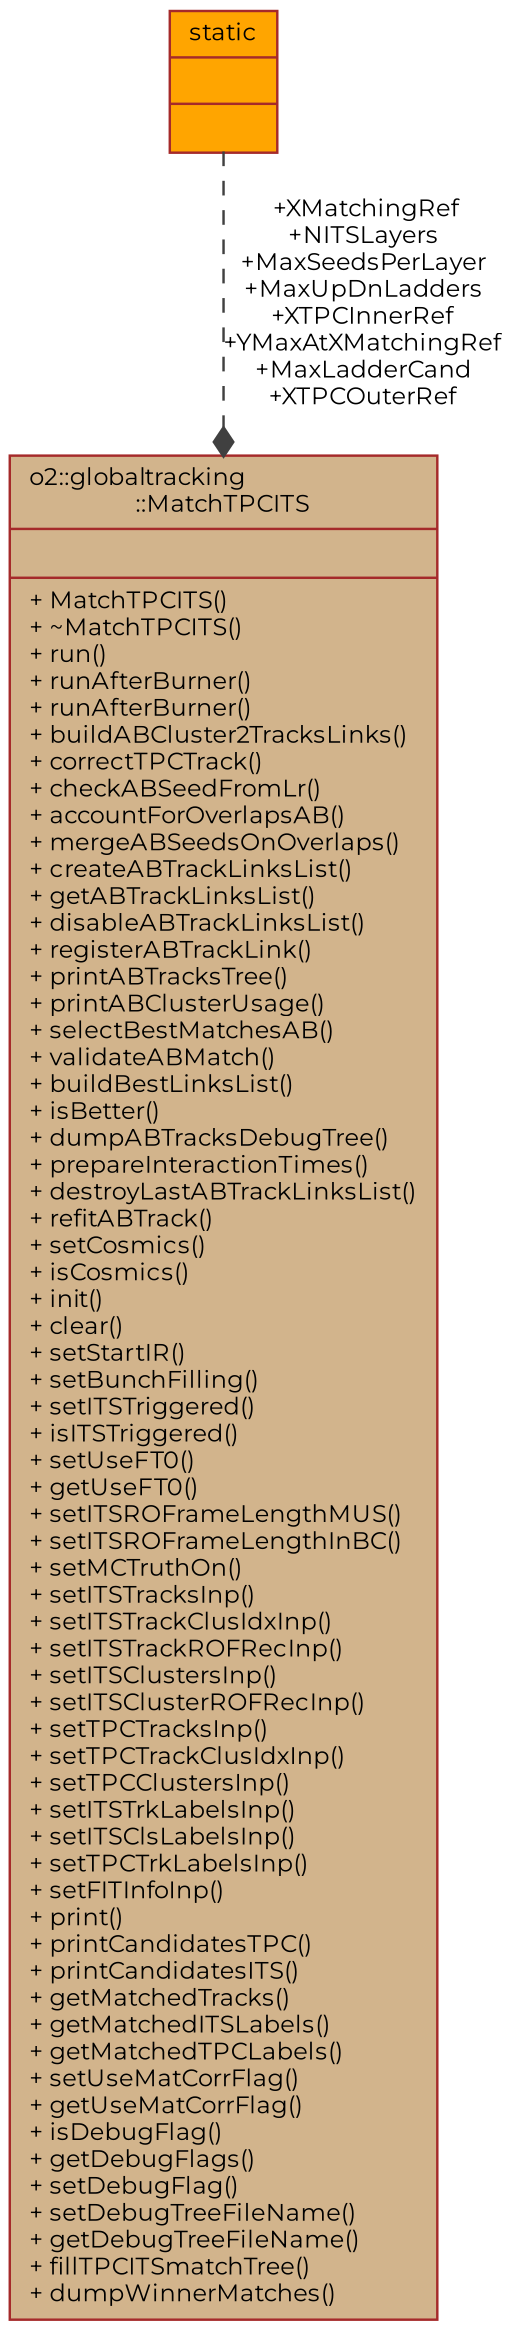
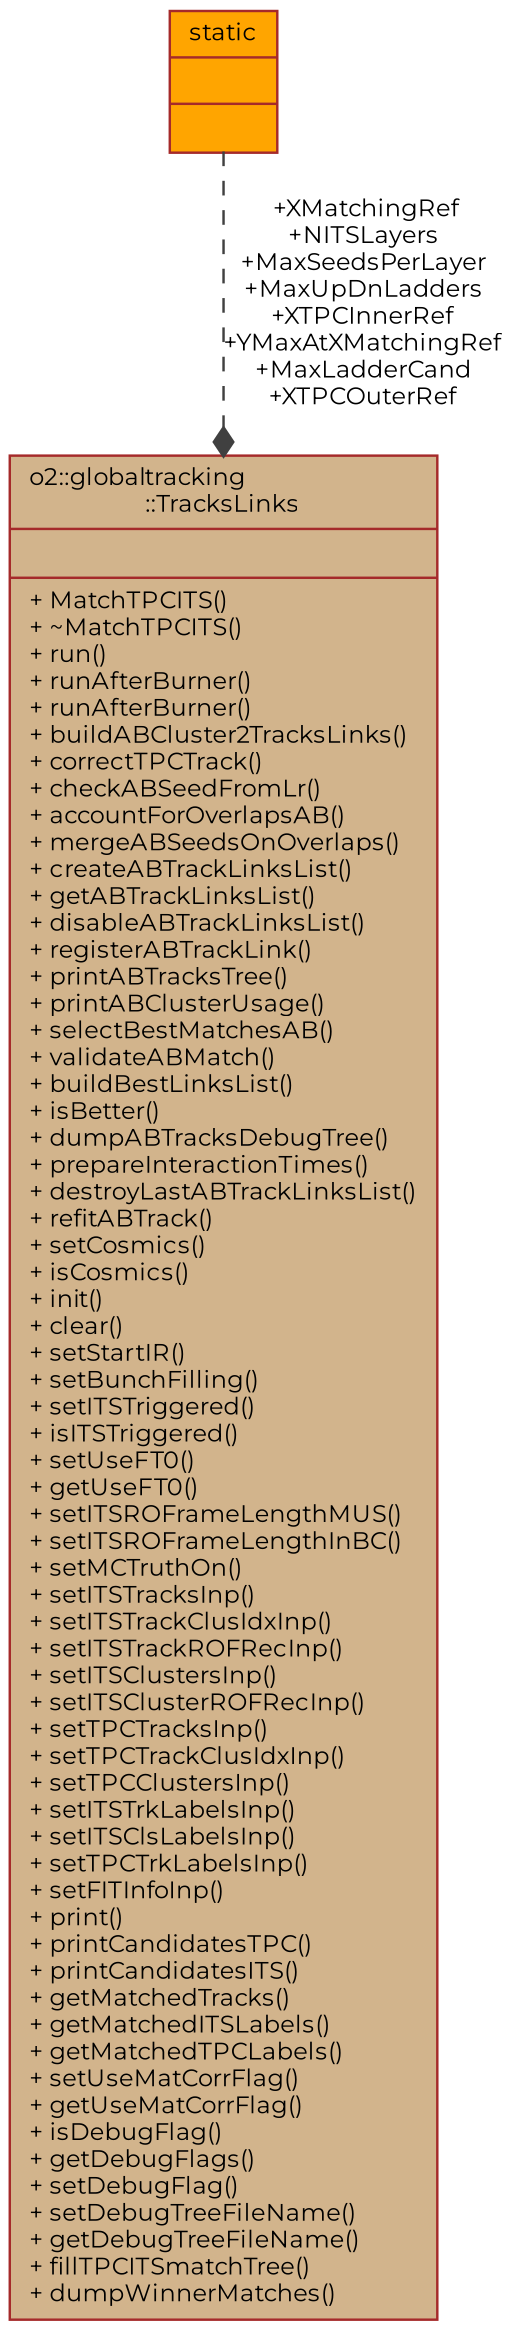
node "o2::globaltracking": text "::MatchTPCITS" -> "::TracksLinks"
